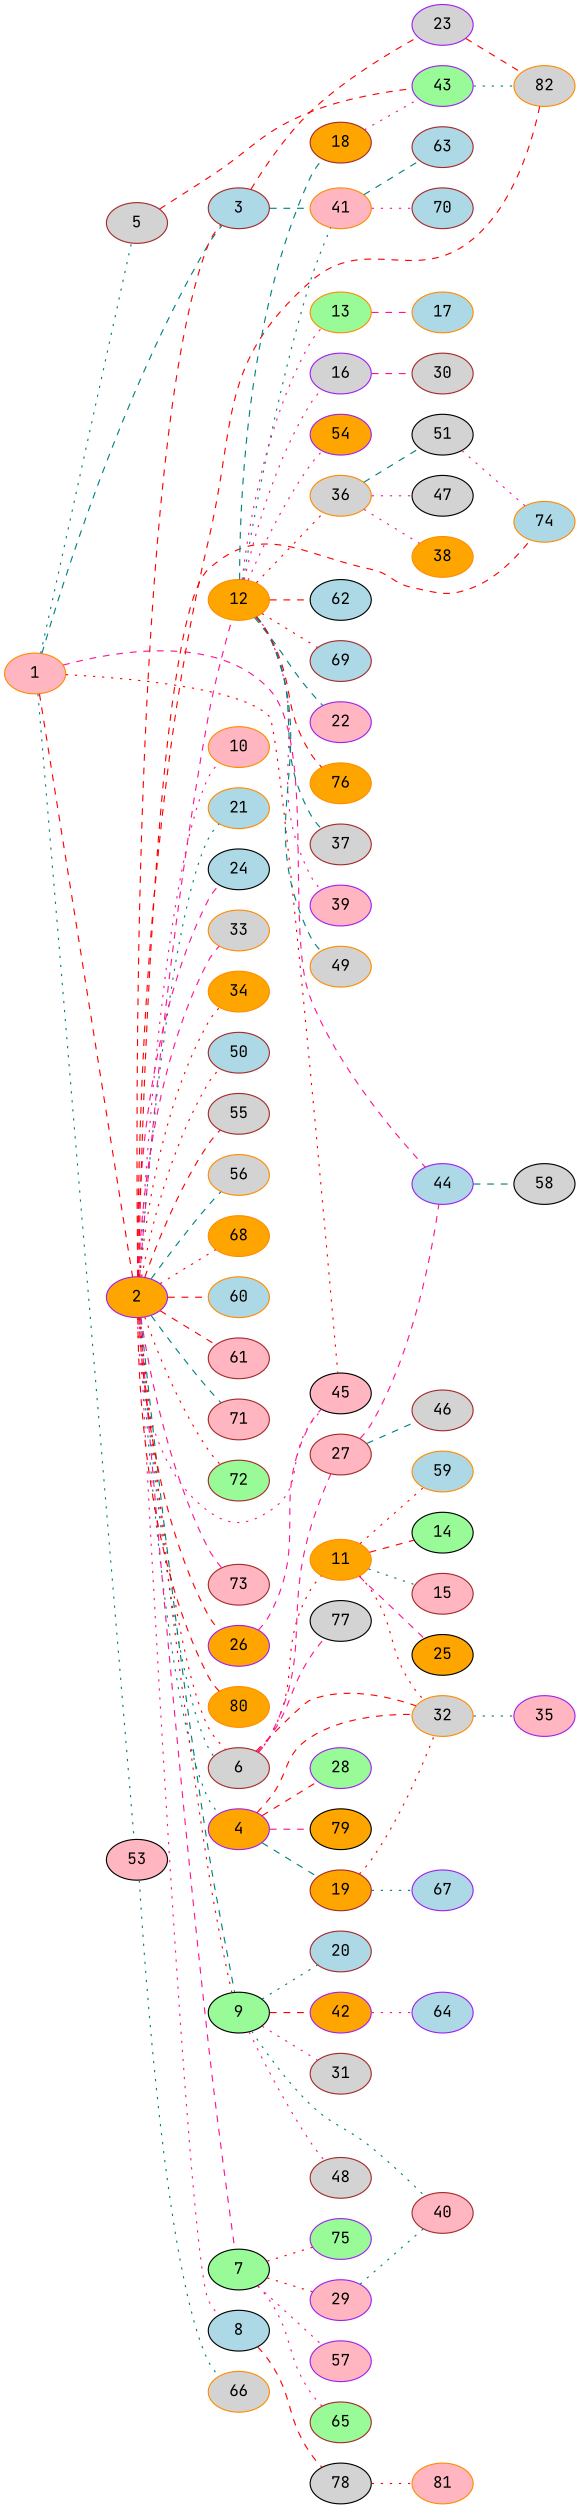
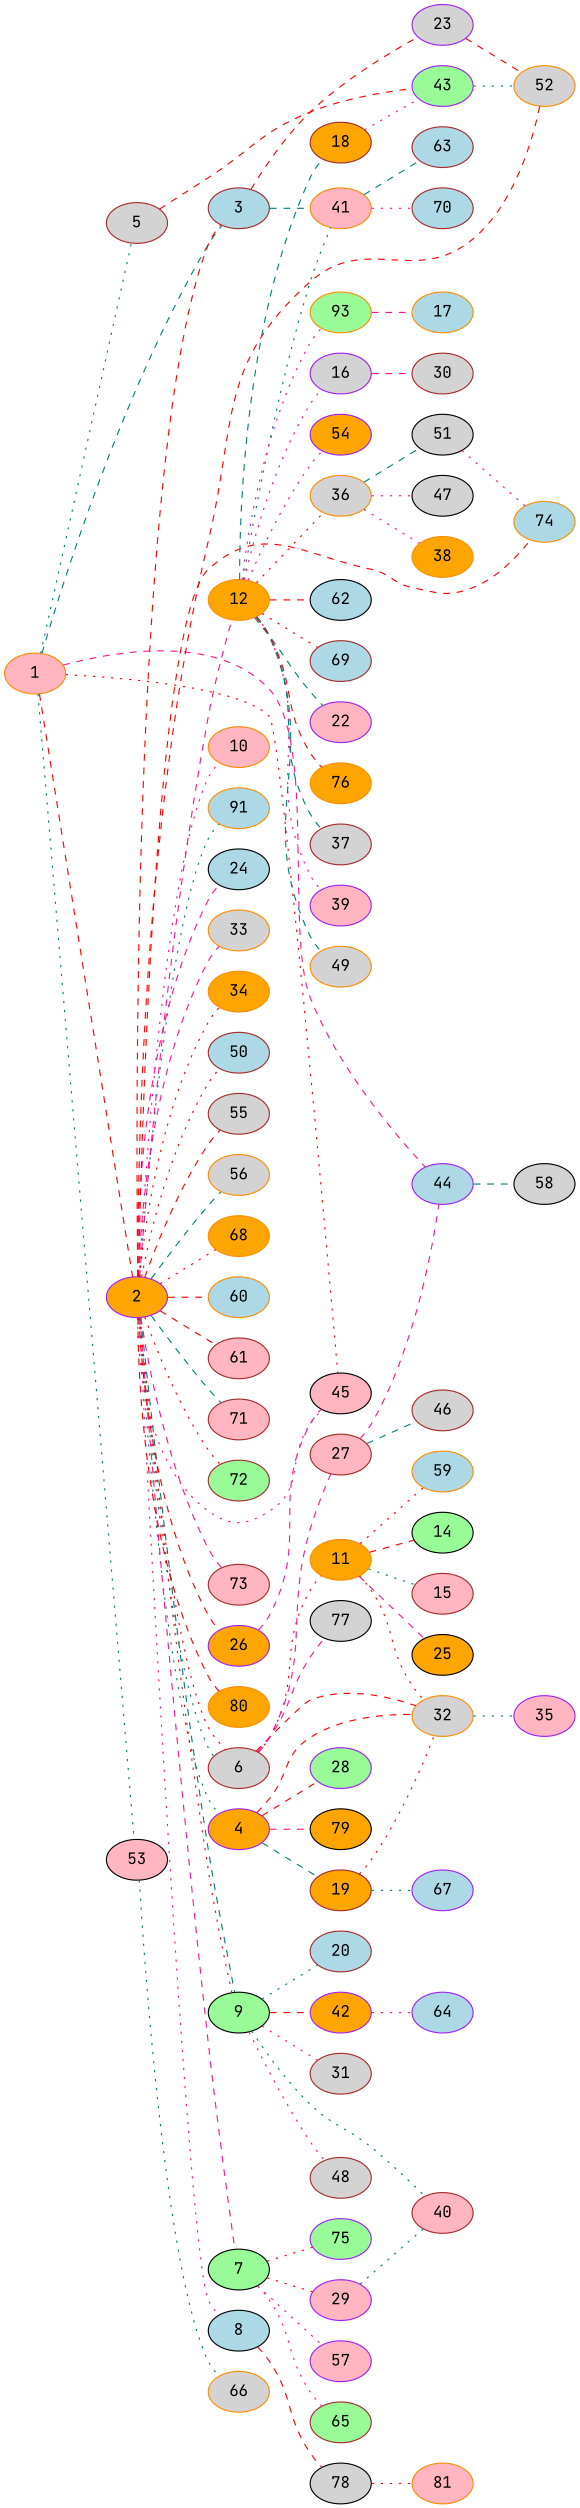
node "82": label "82" -> "52"
node "13": label "13" -> "93"
node "21": label "21" -> "91"
